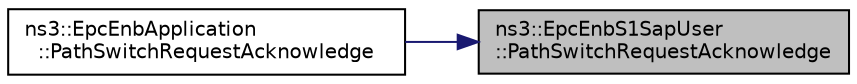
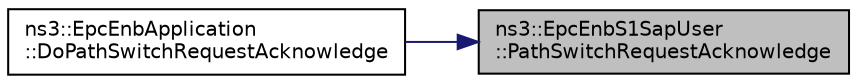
node "ns3::EpcEnbApplication ::PathSwitchRequestAcknowledge": label "ns3::EpcEnbApplication ::PathSwitchRequestAcknowledge" -> "ns3::EpcEnbApplication ::DoPathSwitchRequestAcknowledge"
